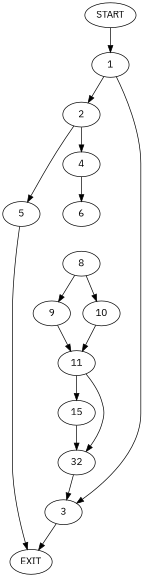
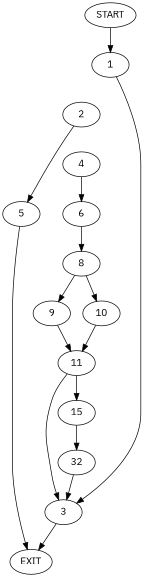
edge "1" -> "2": removed
edge "2" -> "4": removed
edge "6" -> "8": added
edge "11" -> "32": now "11" -> "3"
